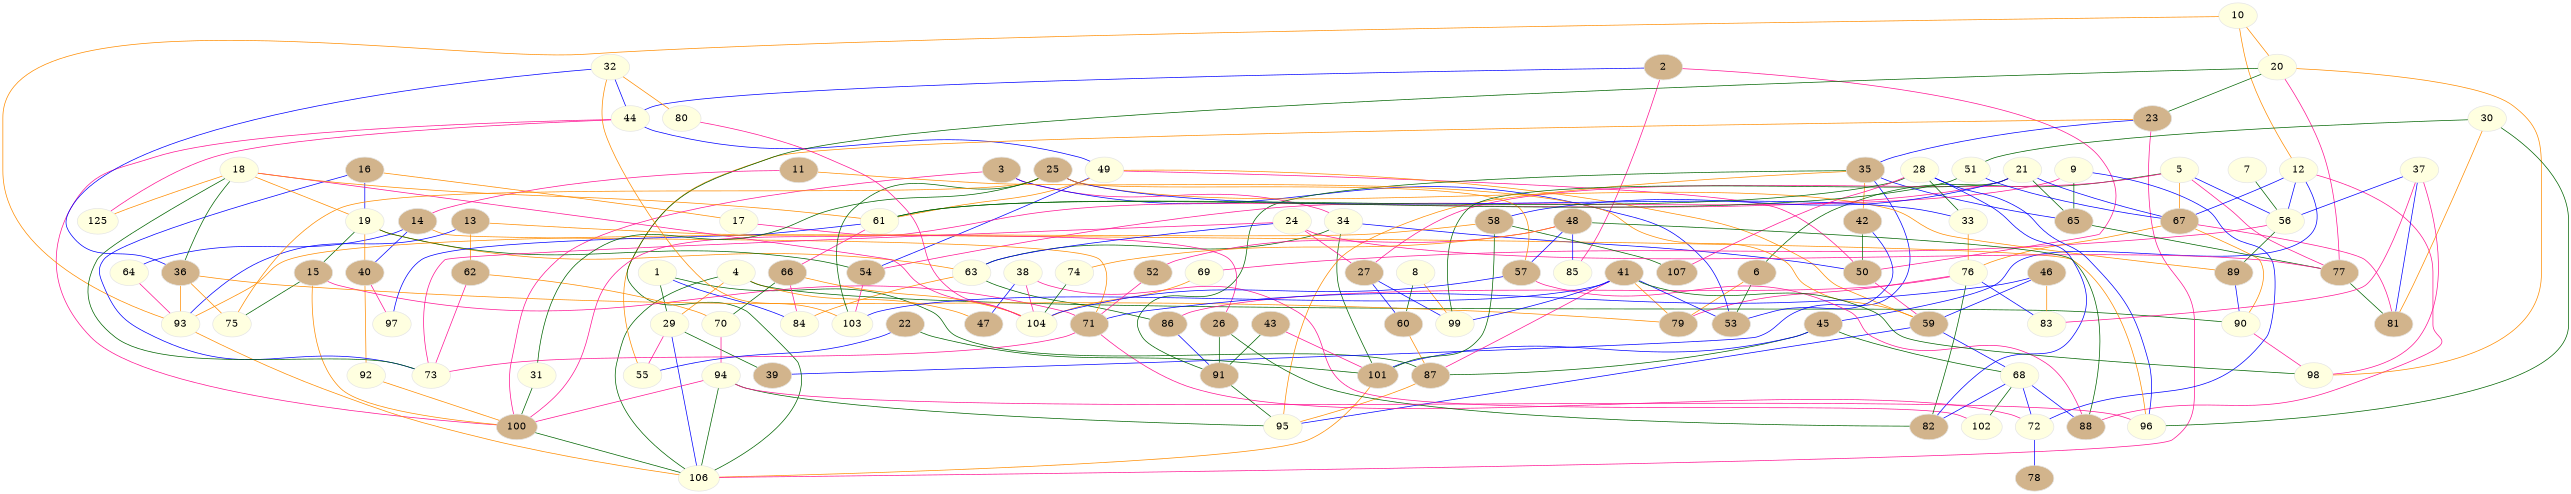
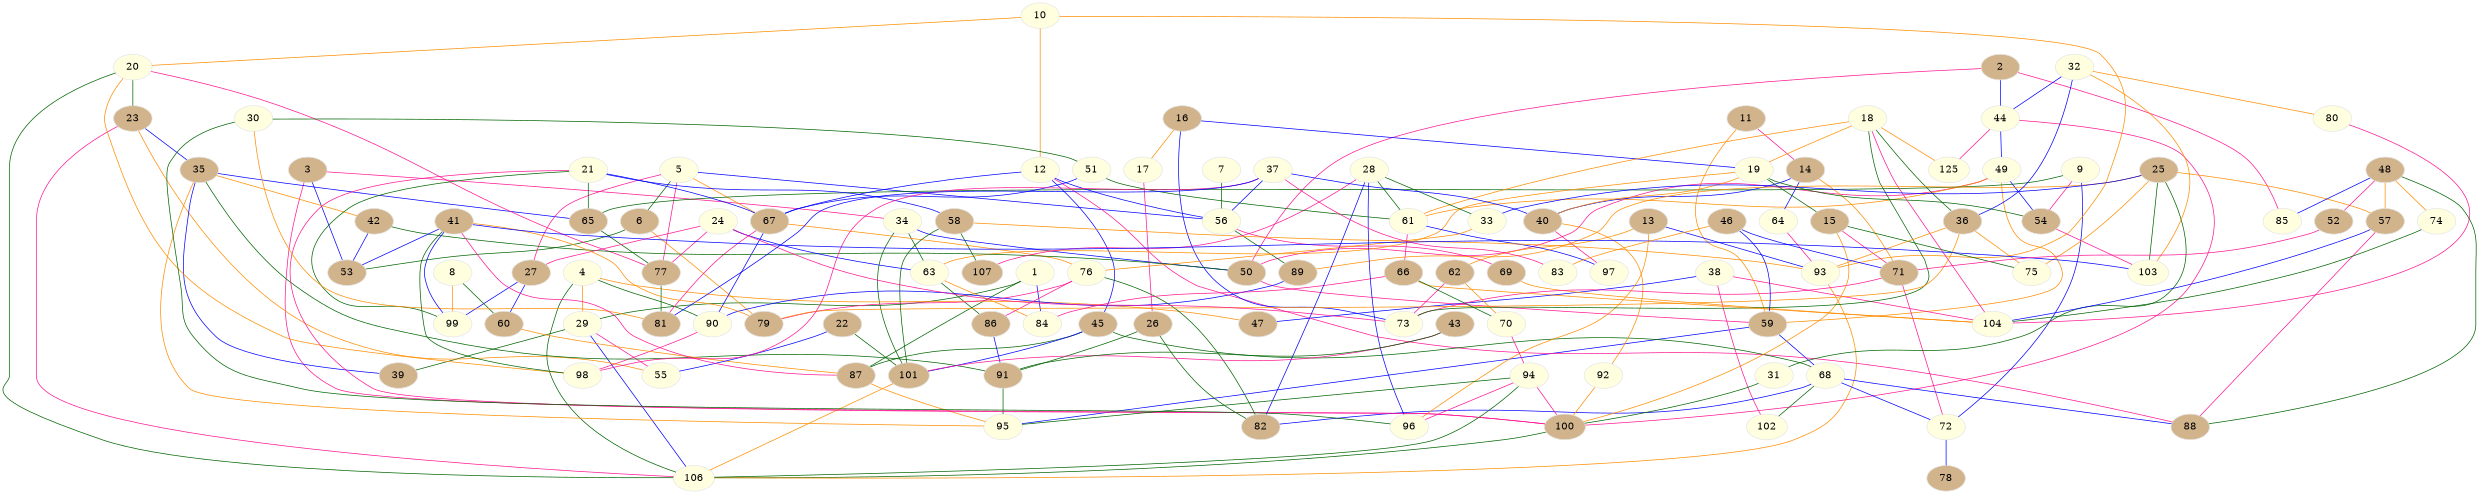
edge "37" -- "40": added
edge "48" -- "57": color blue -> darkorange
edge "67" -- "90": color darkorange -> blue
node "69": fillcolor lightyellow -> tan
edge "76" -- "83": removed
